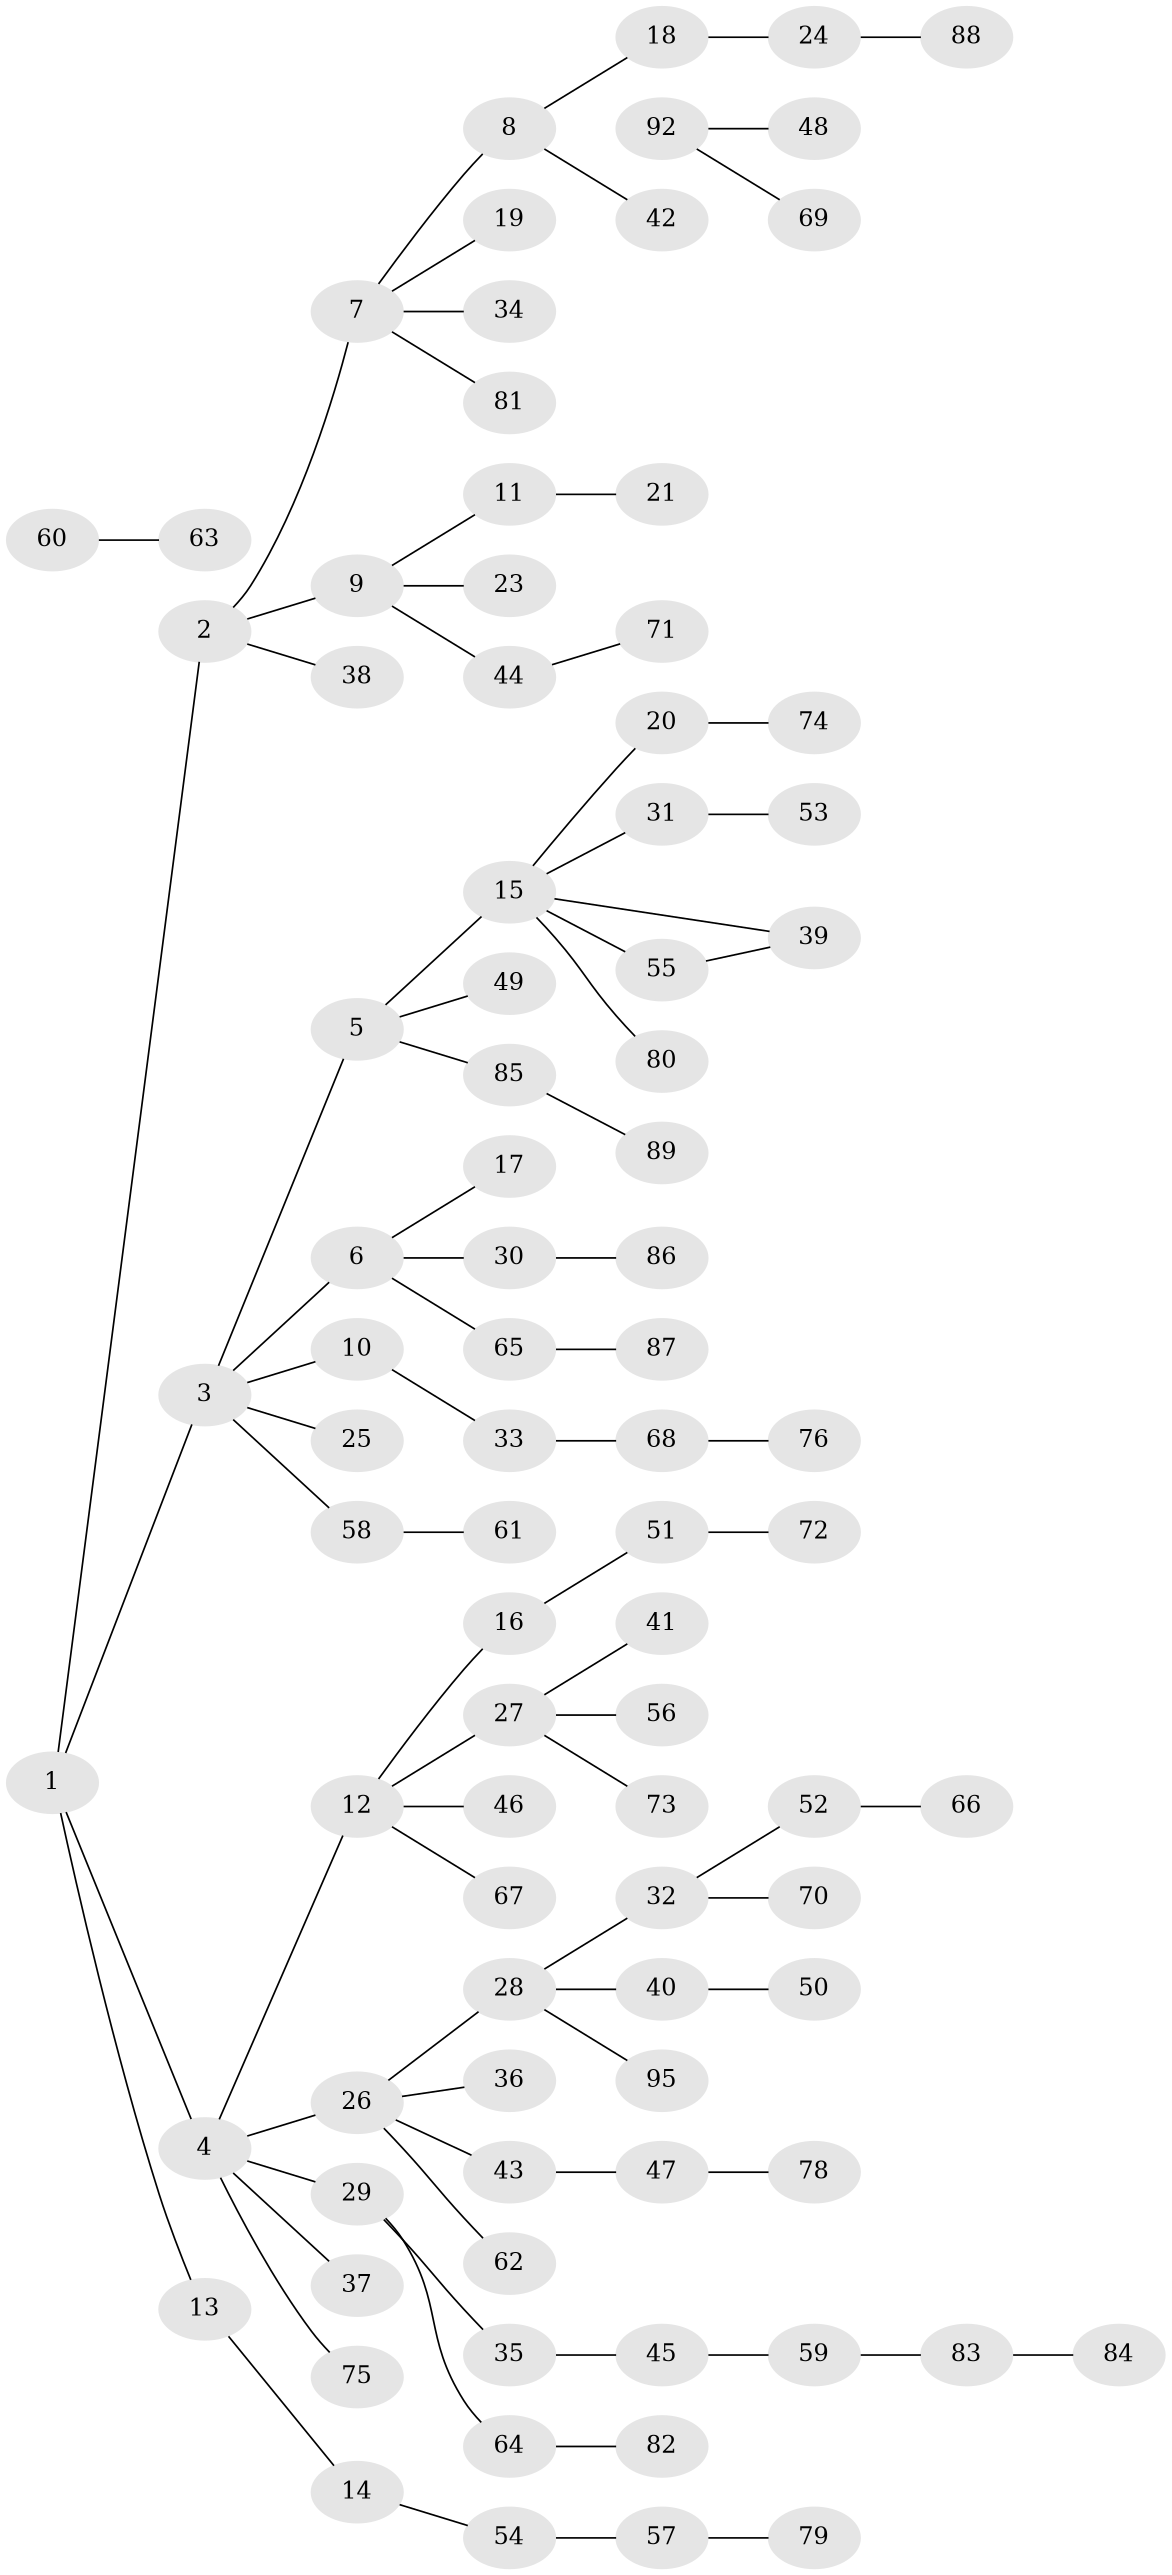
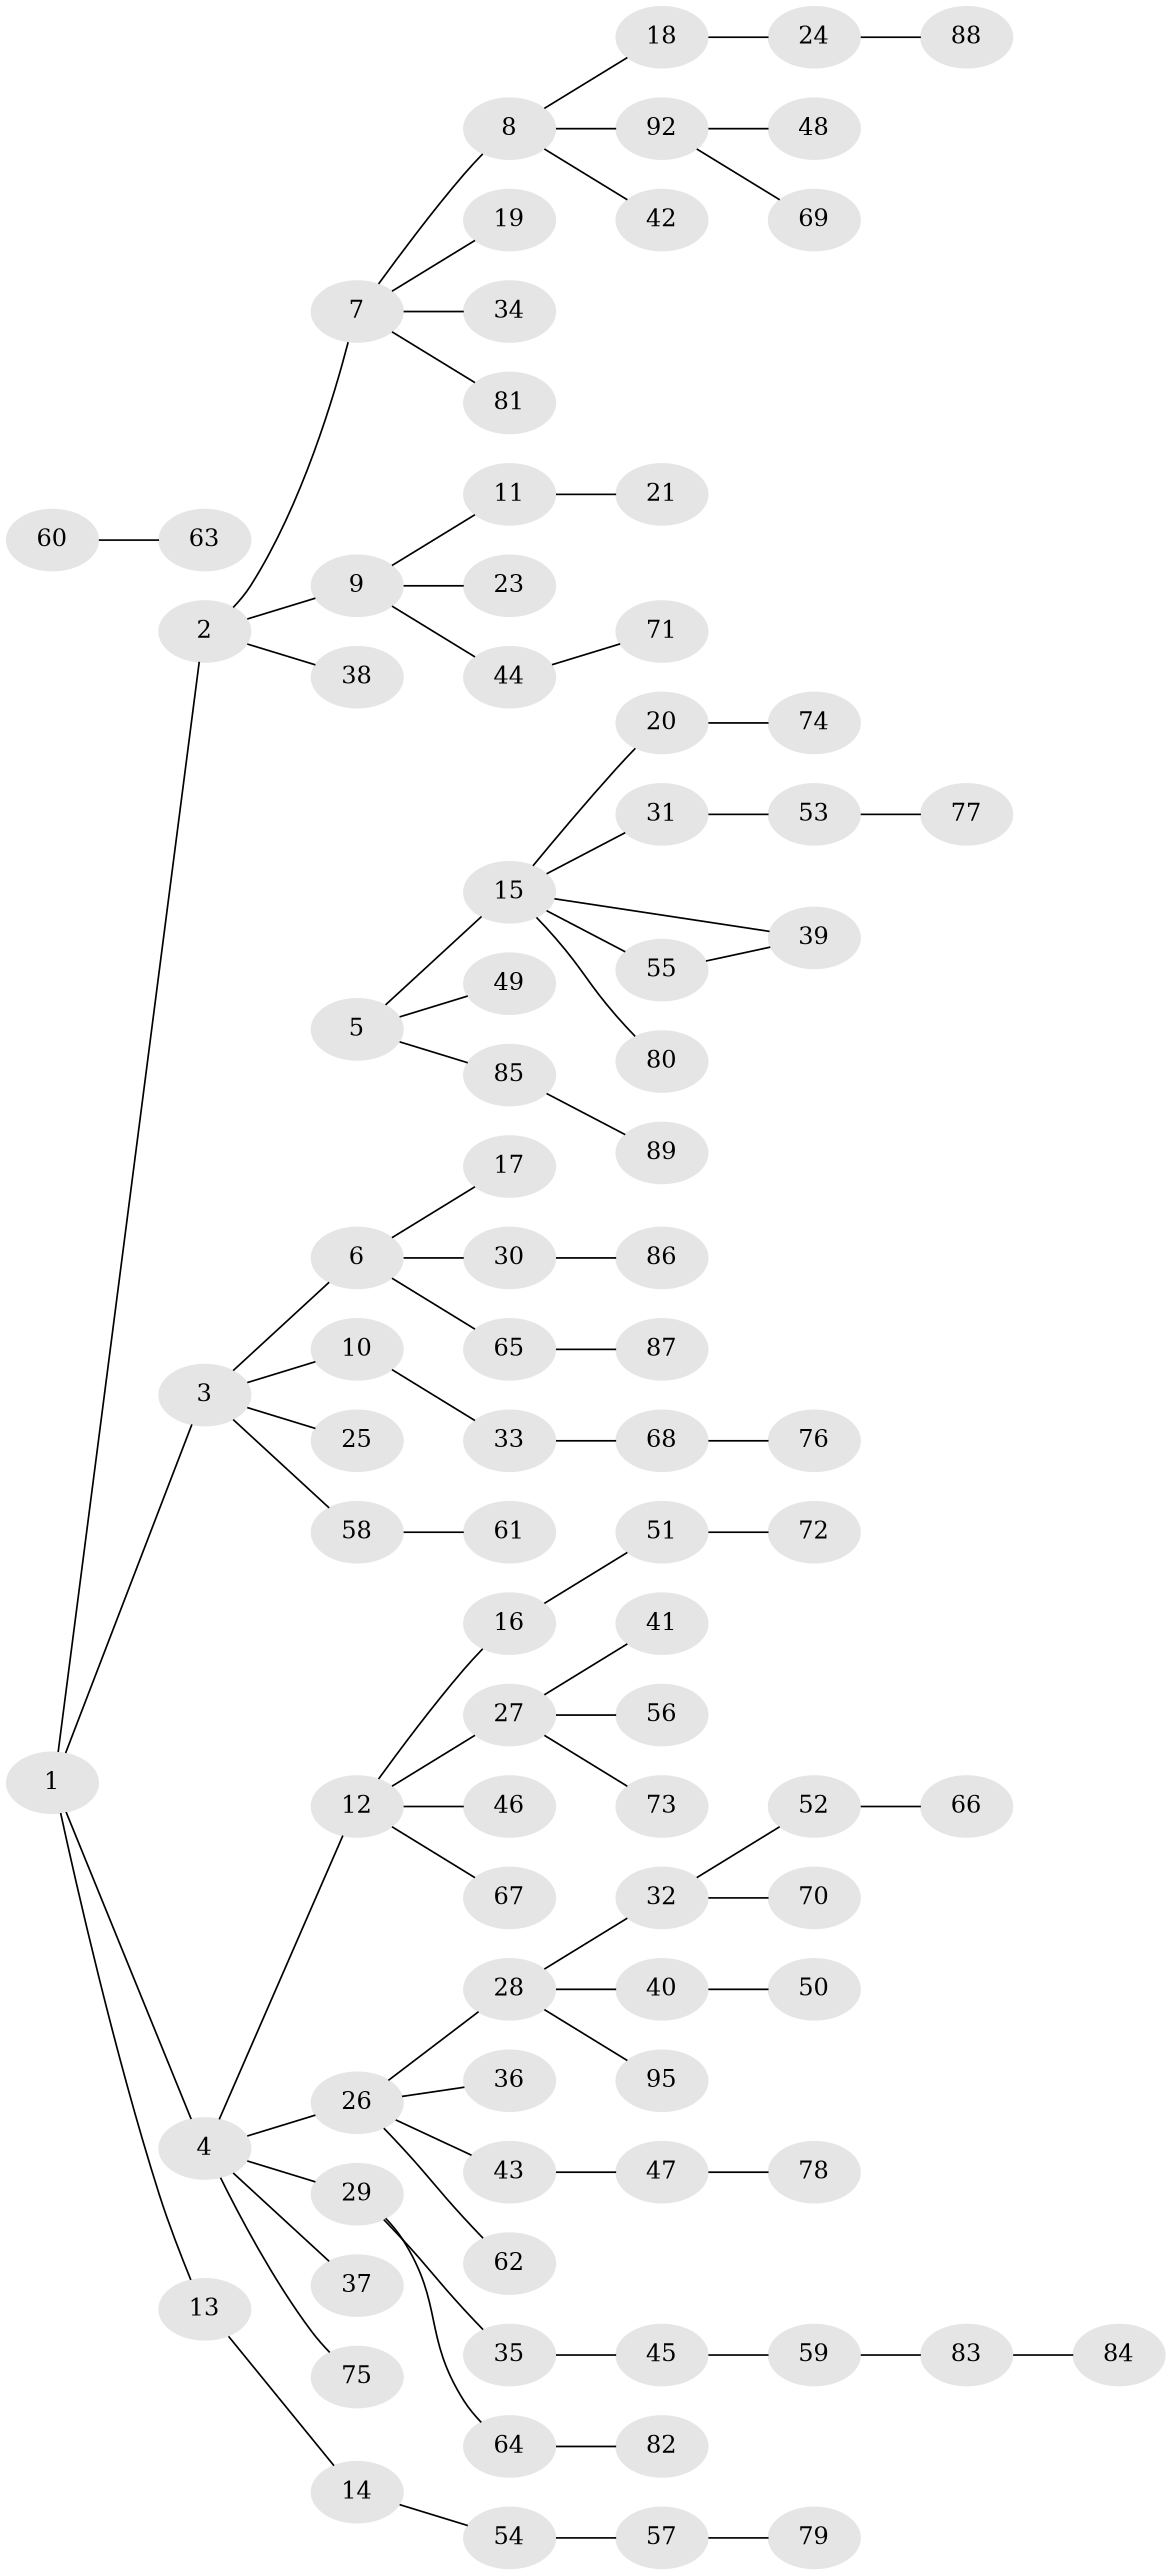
edge "8" -- "92": added
node "77": added
edge "5" -- "3": removed
